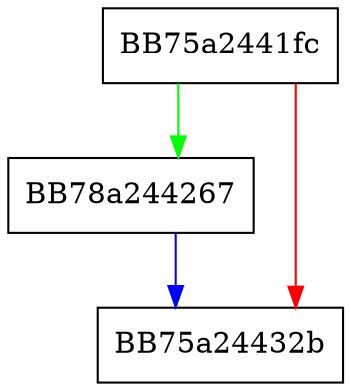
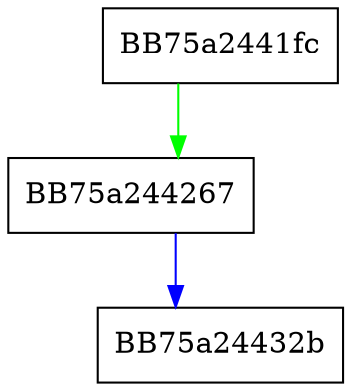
edge "BB75a2441fc" -> "BB75a24432b": removed
node "BB78a244267": label "BB78a244267" -> "BB75a244267"
